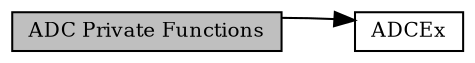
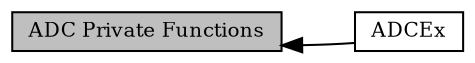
edge "ADC Private Functions" -> "ADCEx": reversed
